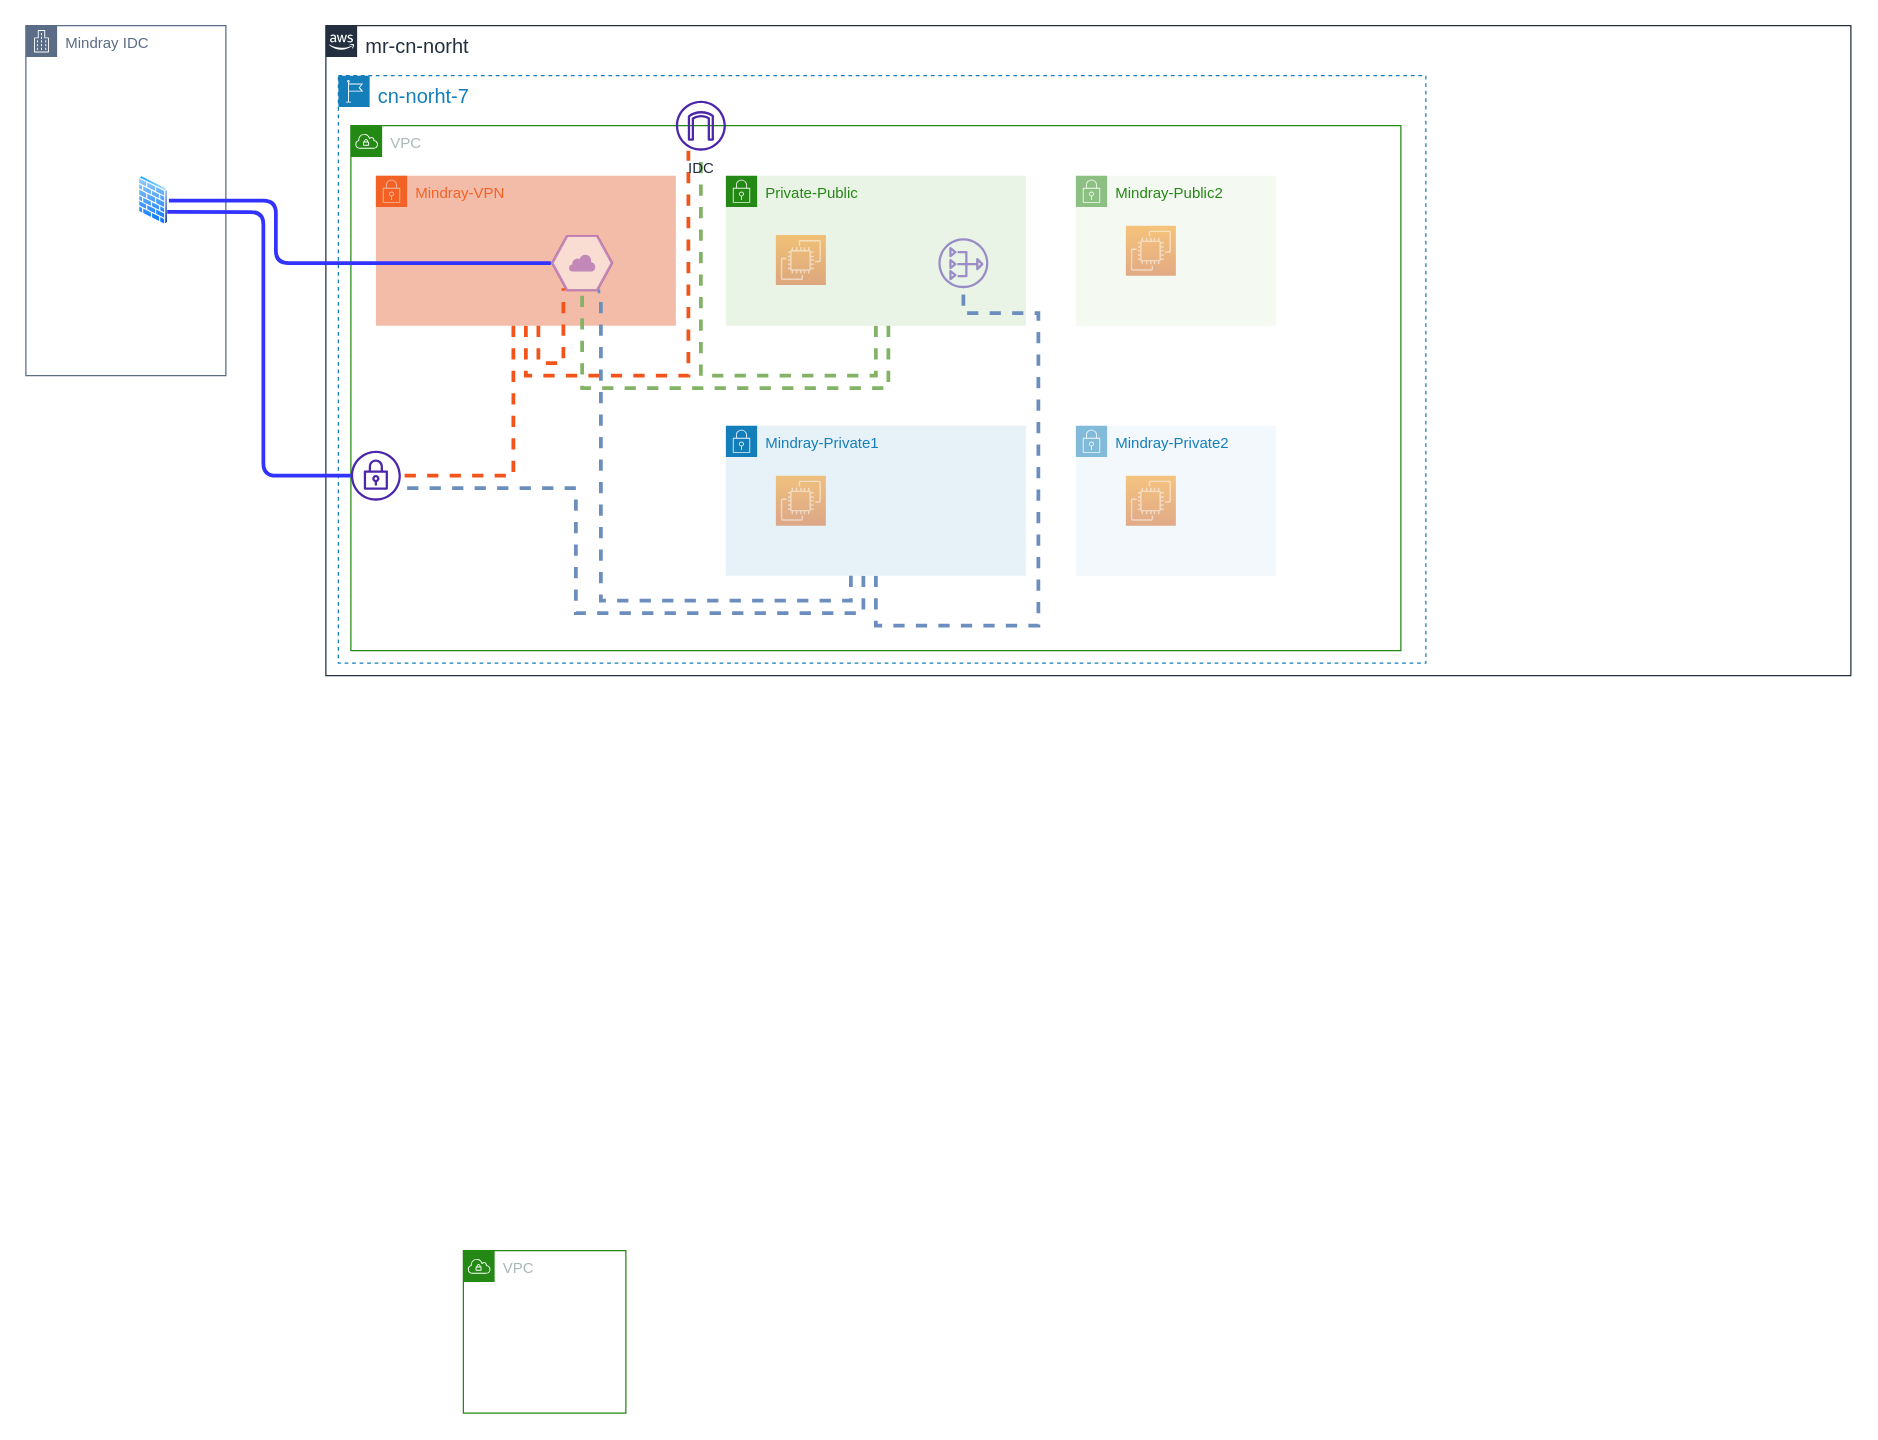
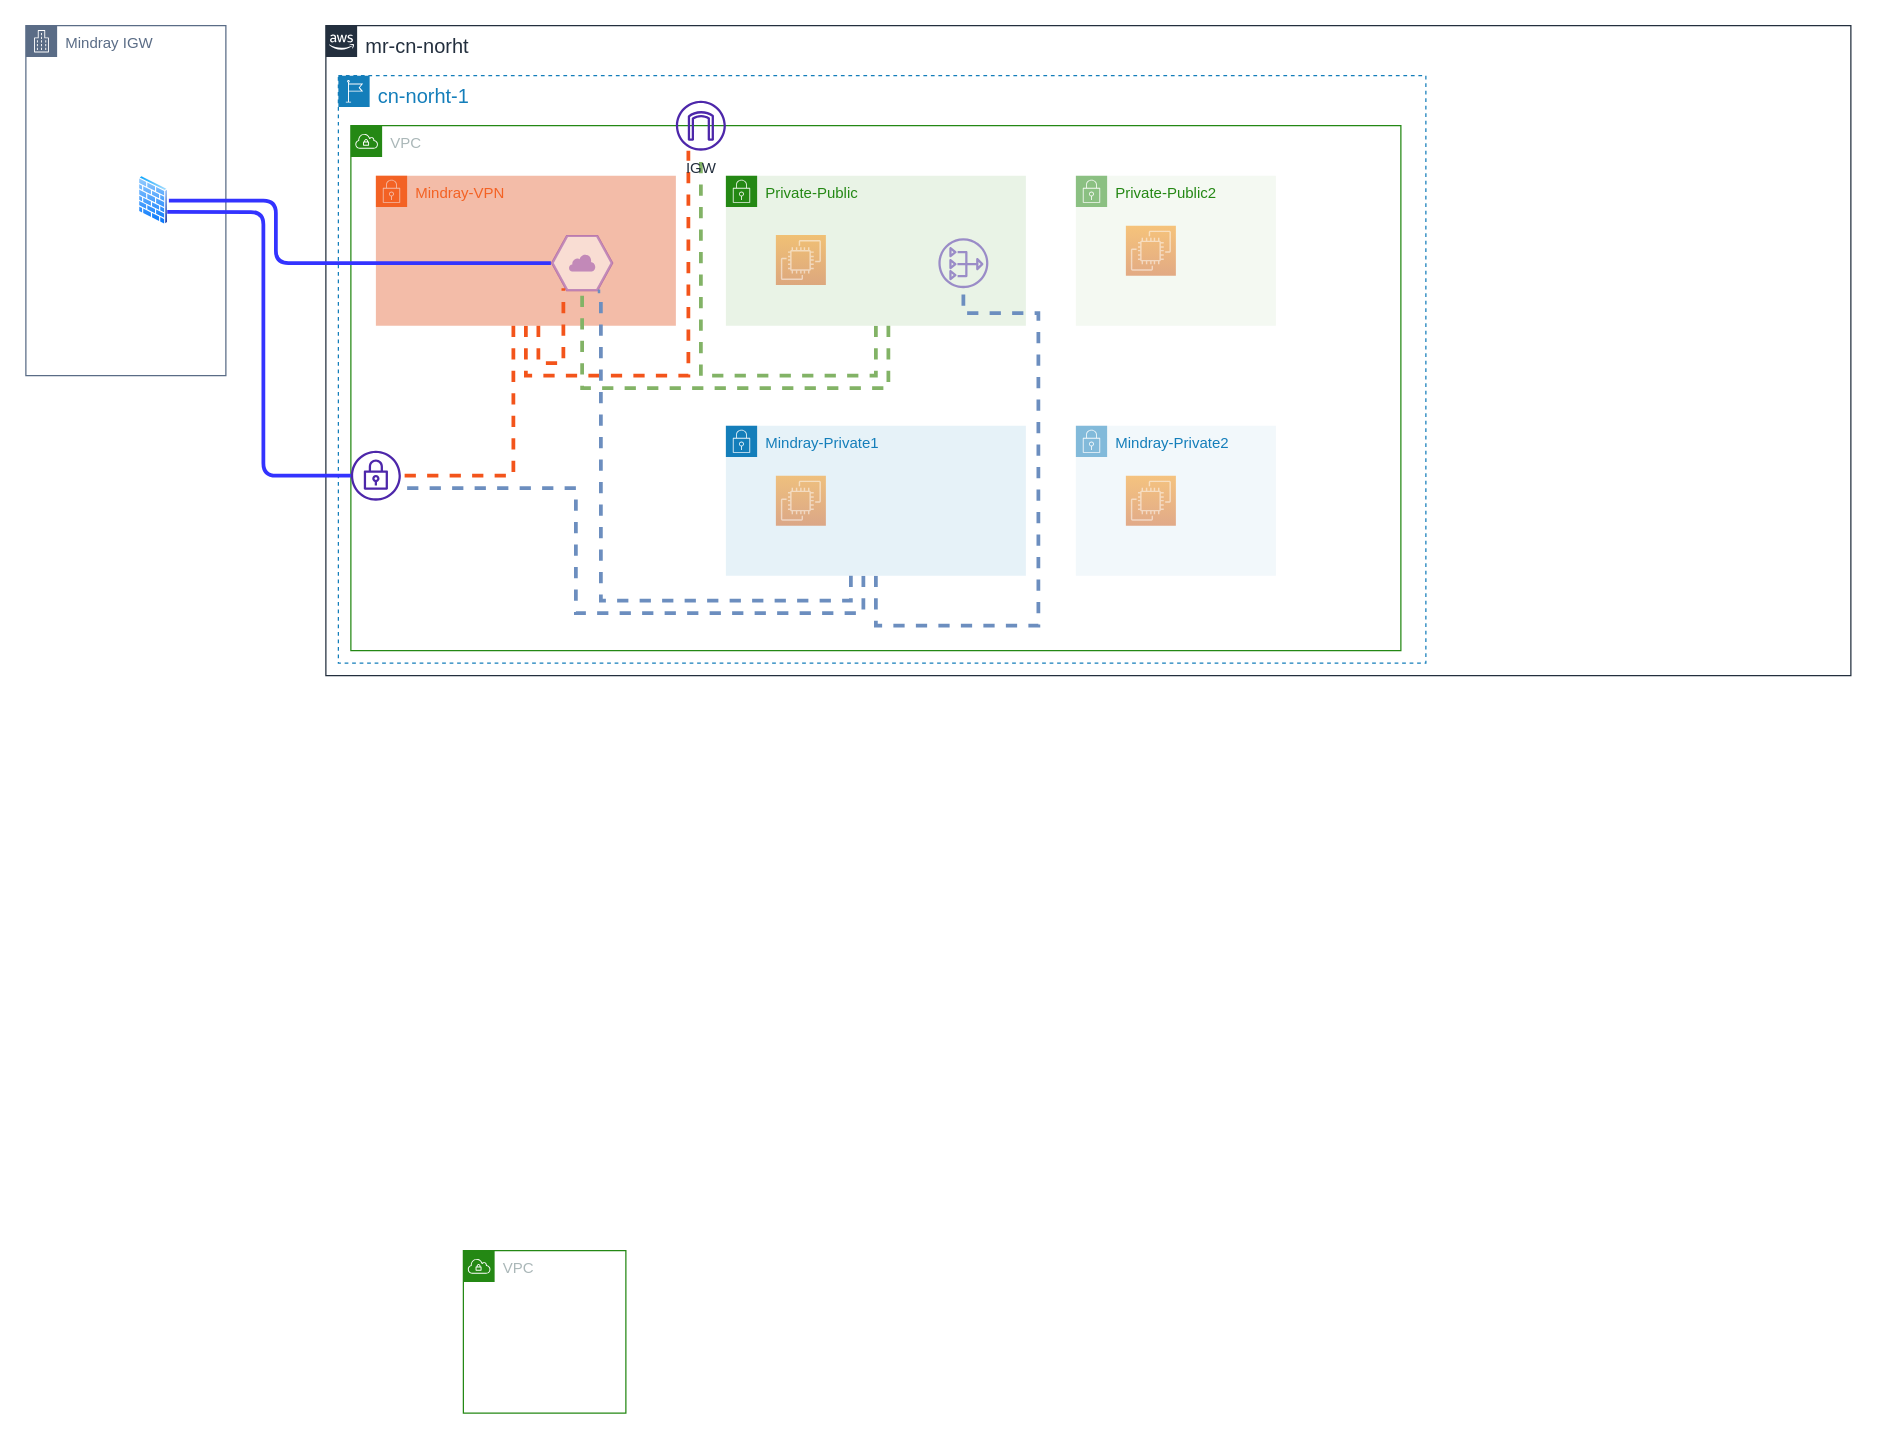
node "Mindray IDC": label "Mindray IDC" -> "Mindray IGW"
node "cn-norht-7": label "cn-norht-7" -> "cn-norht-1"
node "IDC": label "IDC" -> "IGW"
node "Mindray-Public2": label "Mindray-Public2" -> "Private-Public2"
